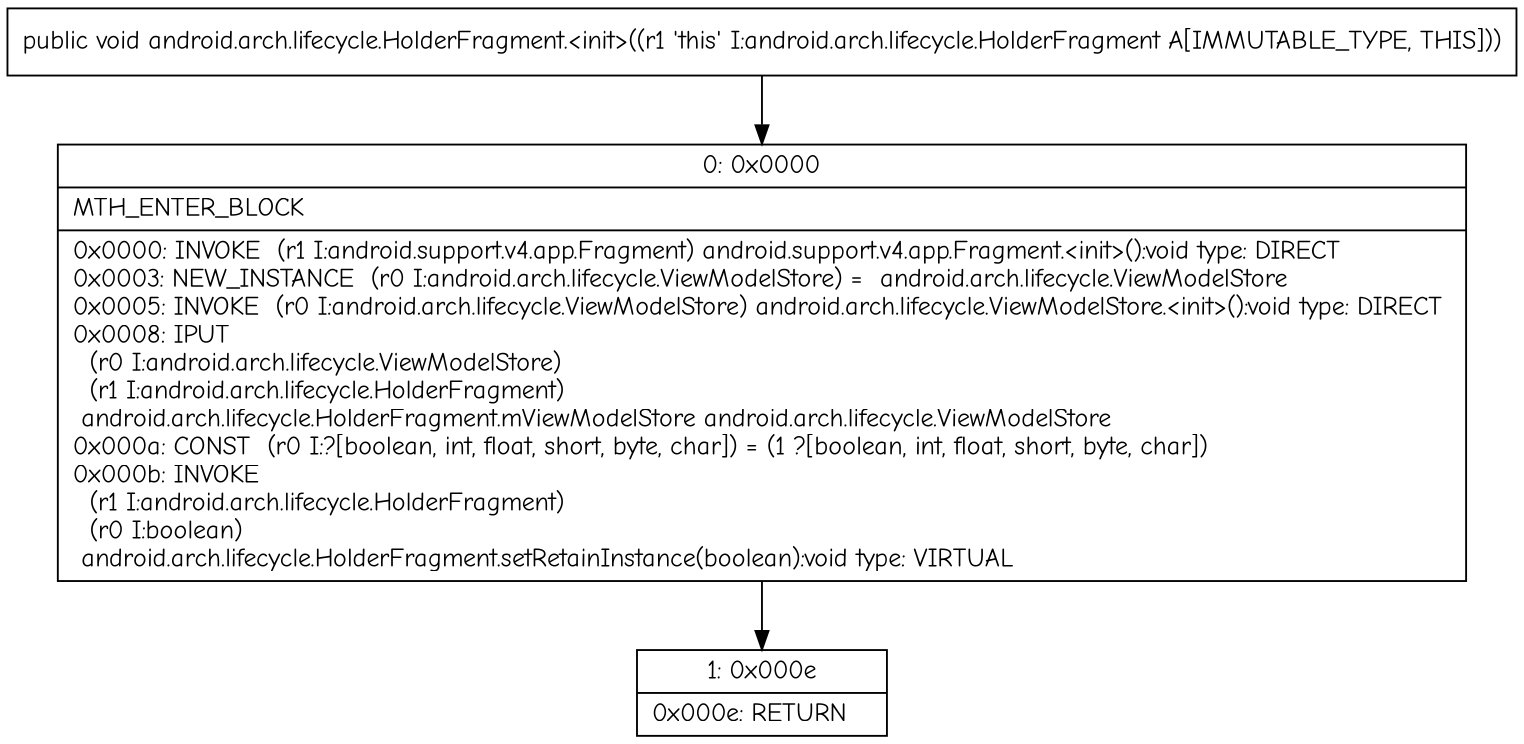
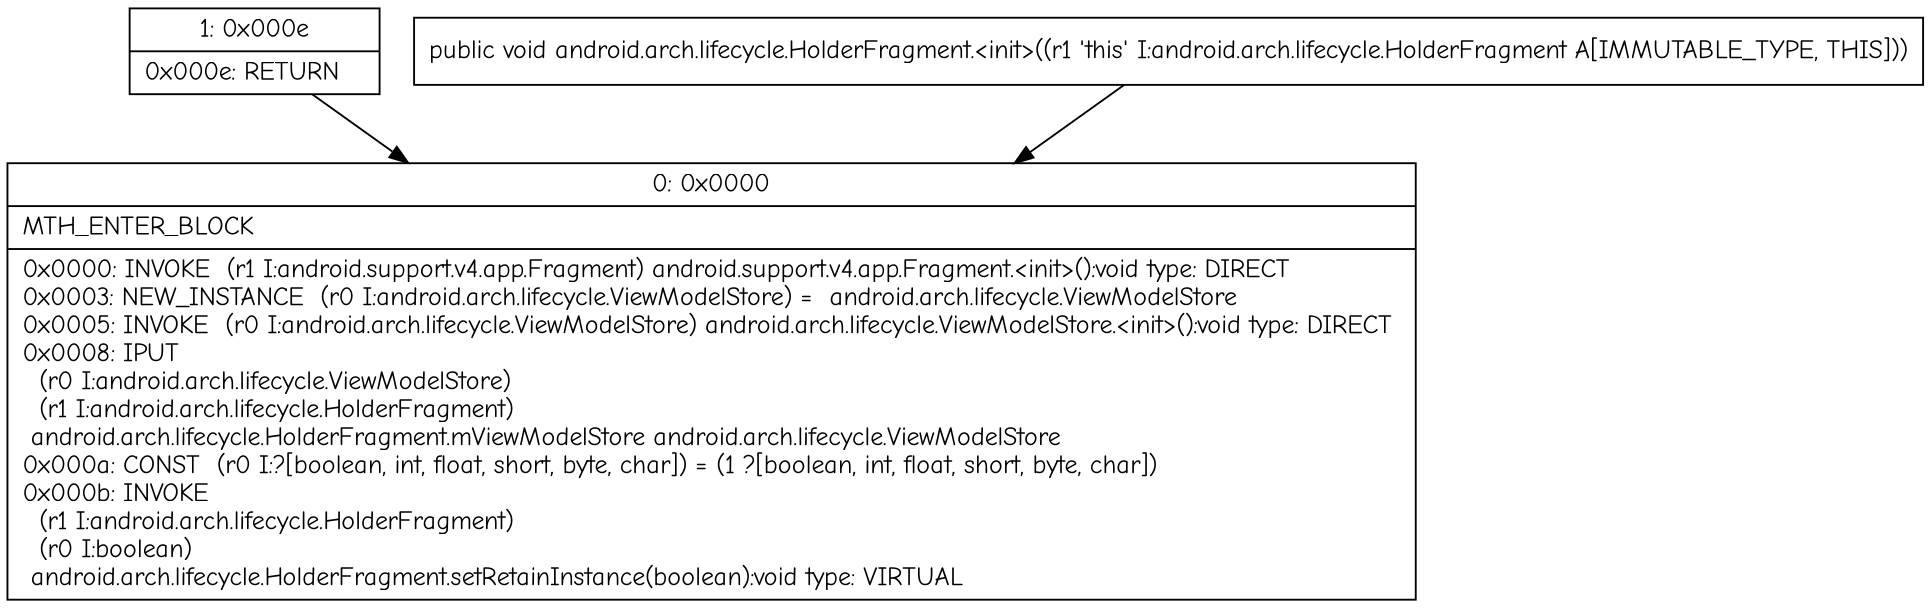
edge "0: 0x0000" -> "1: 0x000e": reversed
